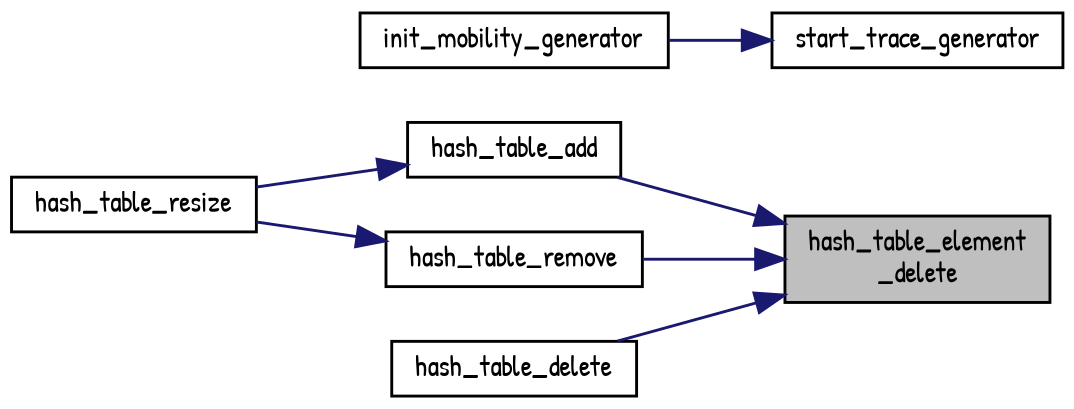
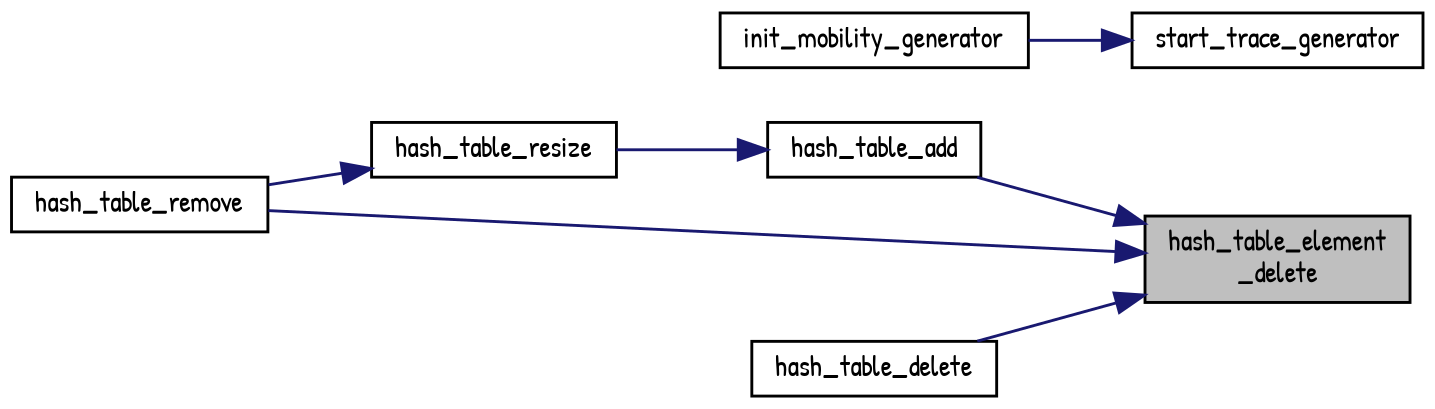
edge "hash_table_resize" -> "hash_table_remove": reversed
